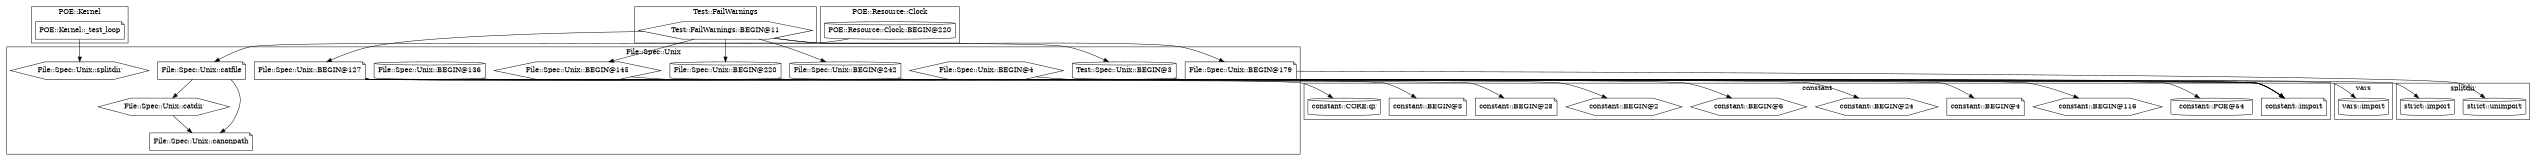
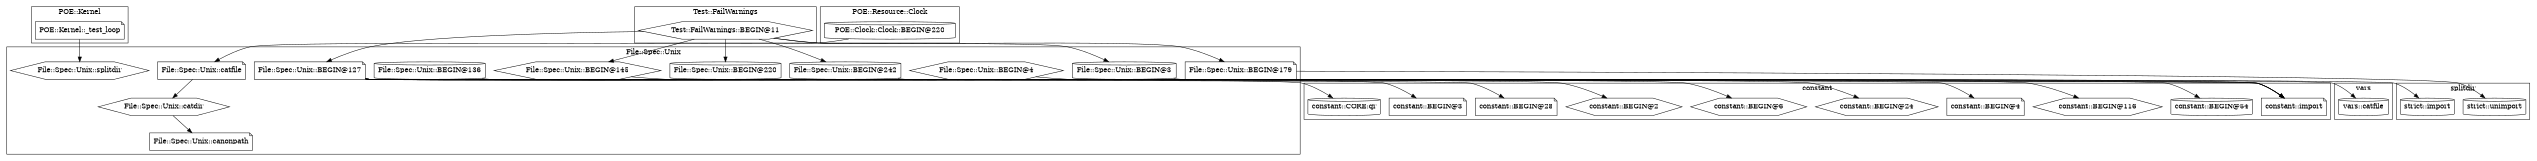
node "POE::Resource::Clock::BEGIN@220": label "POE::Resource::Clock::BEGIN@220" -> "POE::Clock::Clock::BEGIN@220"
node "Test::Spec::Unix::BEGIN@3": label "Test::Spec::Unix::BEGIN@3" -> "File::Spec::Unix::BEGIN@3"
edge "File::Spec::Unix::BEGIN@220" -> "constant::import": removed
edge "File::Spec::Unix::catfile" -> "File::Spec::Unix::canonpath": removed
node "constant::POE@54": label "constant::POE@54" -> "constant::BEGIN@54"
node "vars::import": label "vars::import" -> "vars::catfile"
